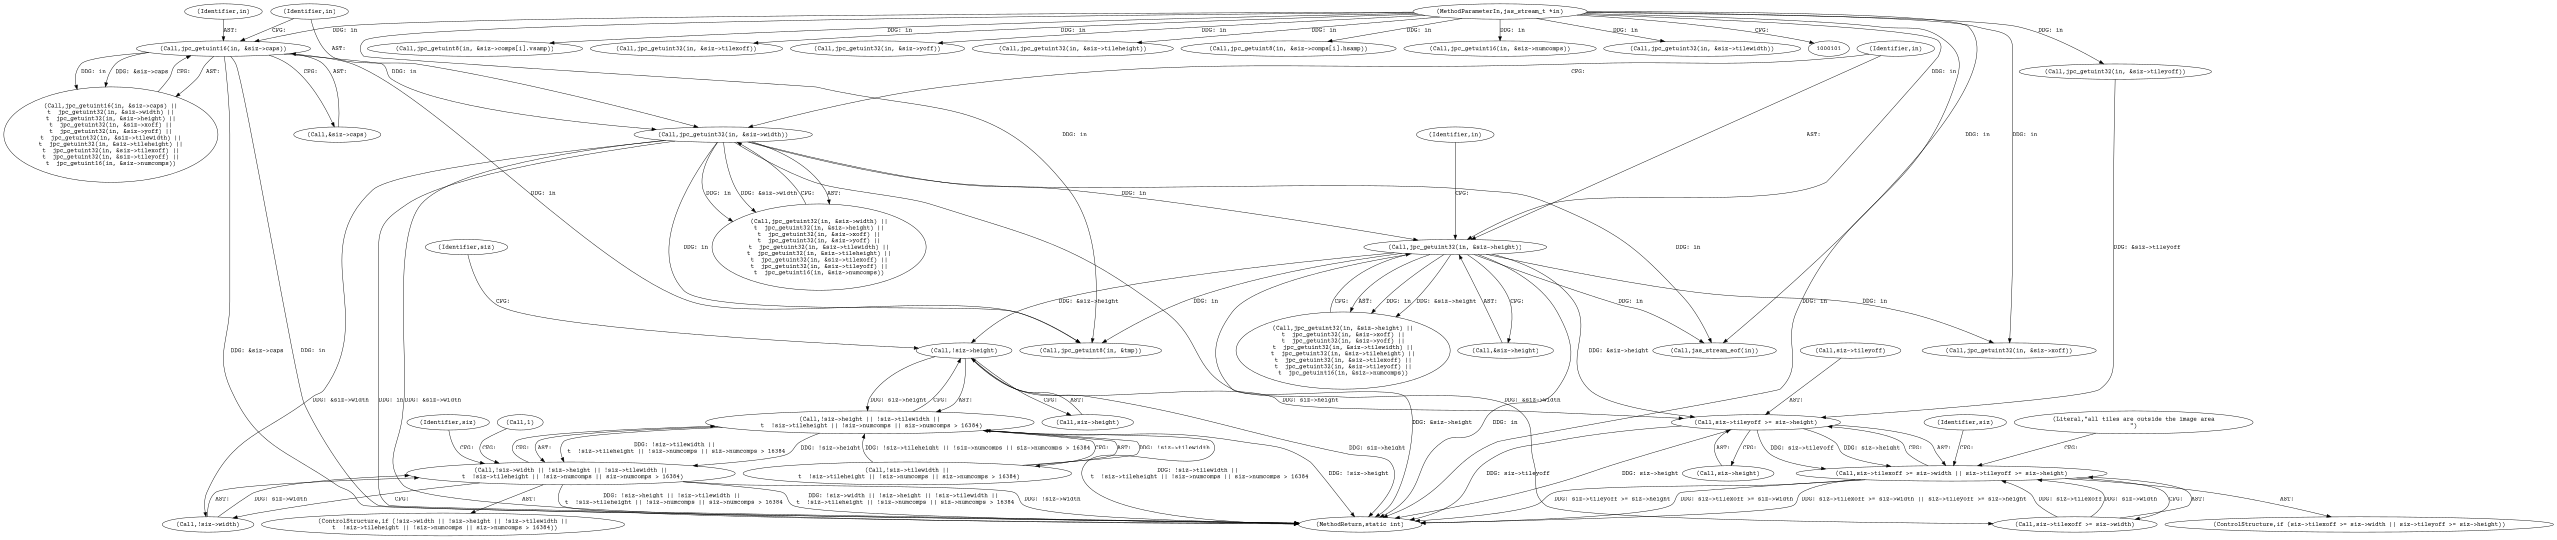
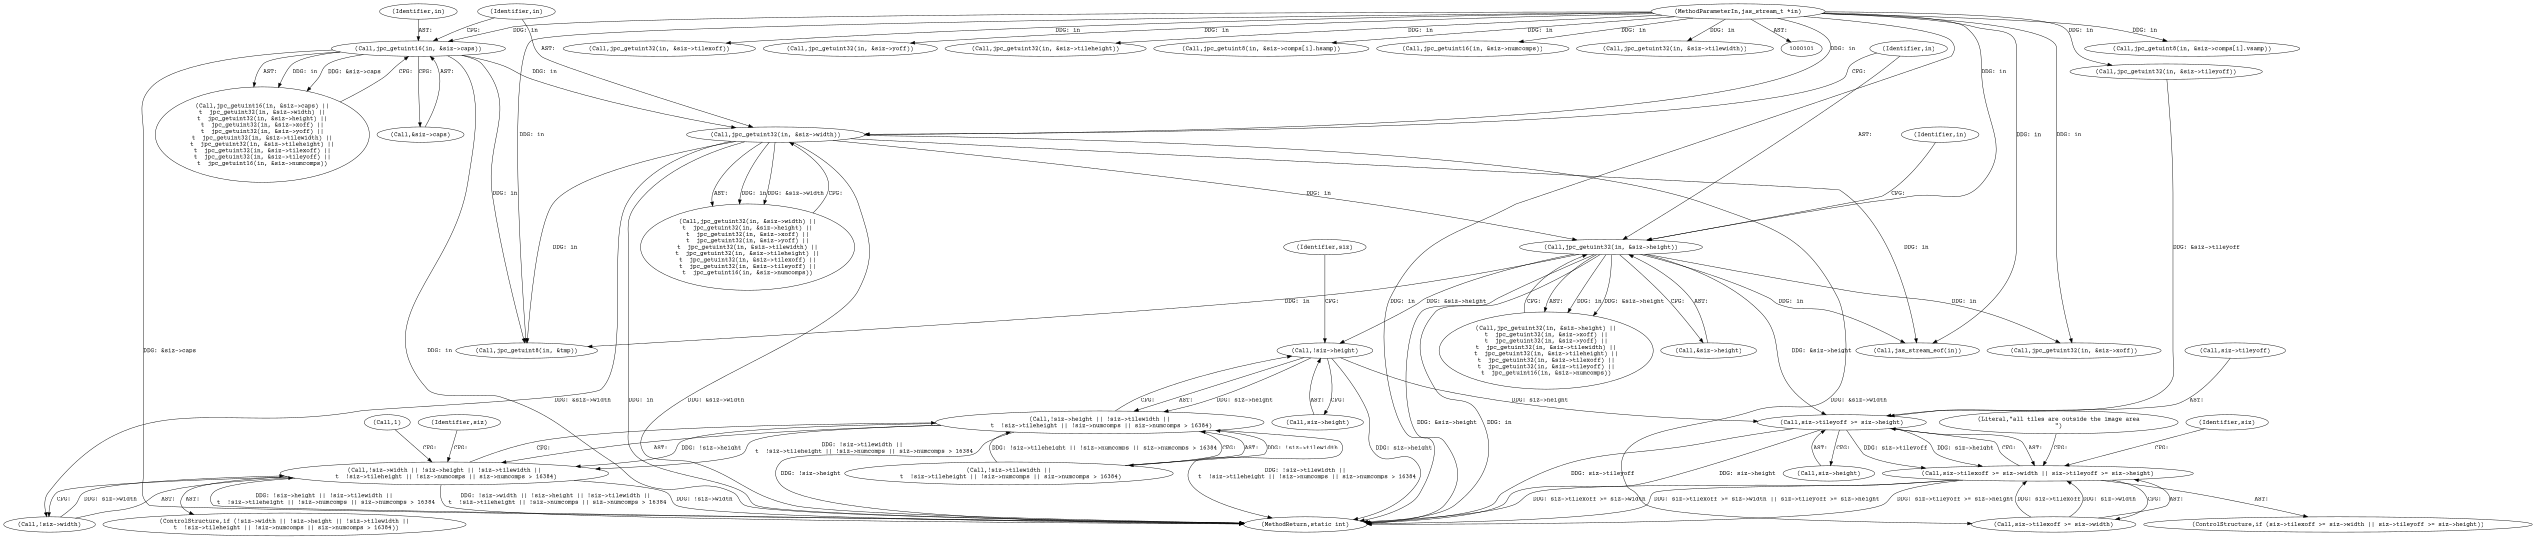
edge "(MethodParameterIn,jas_stream_t *in)" -> "1000101": label "CFG: " -> "AST: "
edge "(MethodParameterIn,jas_stream_t *in)" -> "(Call,jpc_getuint32(in, &siz->width))": added, label "DDG: in"
